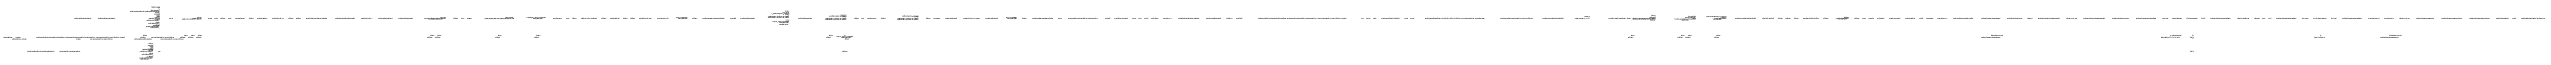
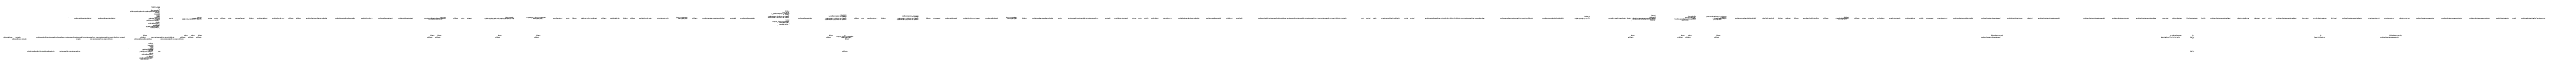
node "new ValueListAttribute(new List<object>().GetType())": removed
